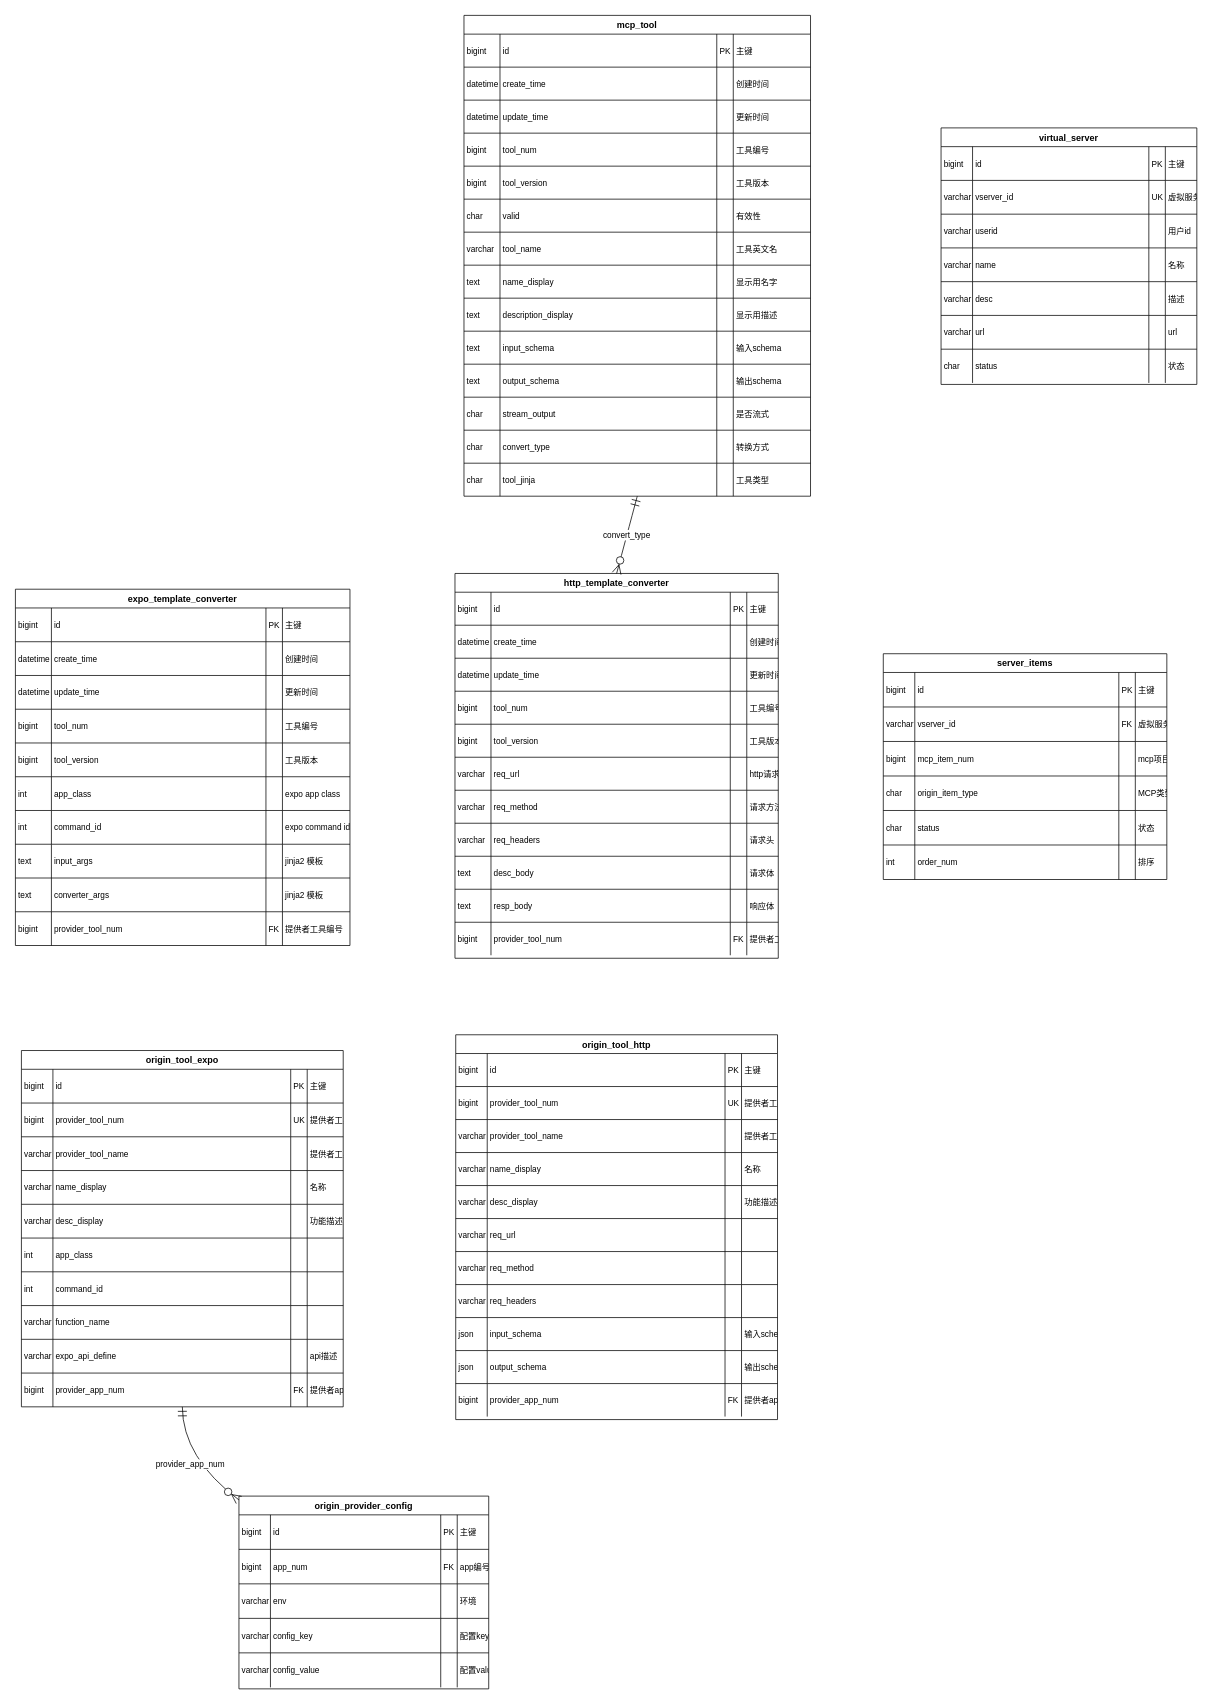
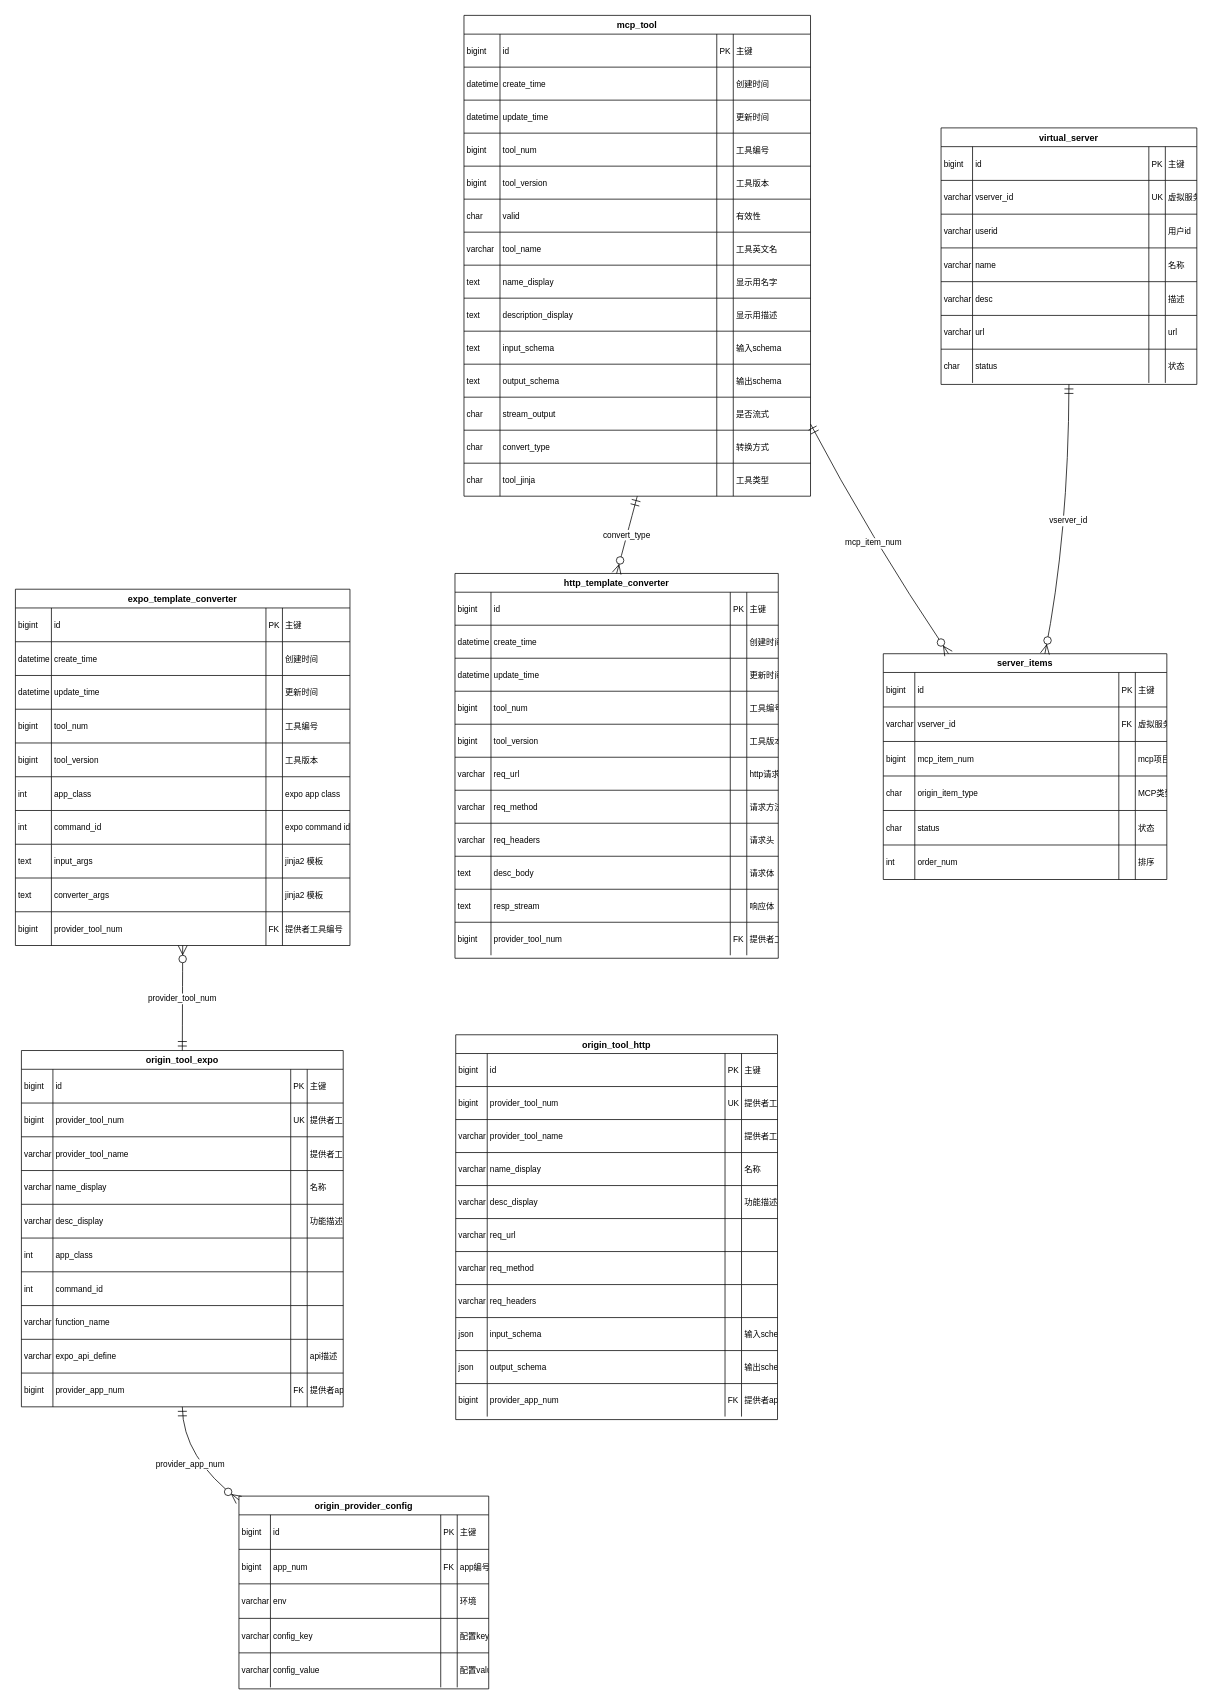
edge "virtual_server" -- "server_items": added, label "vserver_id"
edge "mcp_tool" -- "server_items": added, label "mcp_item_num"
node "resp_body": label "resp_body" -> "resp_stream"
edge "expo_template_converter" -- "origin_tool_expo": added, label "provider_tool_num"
